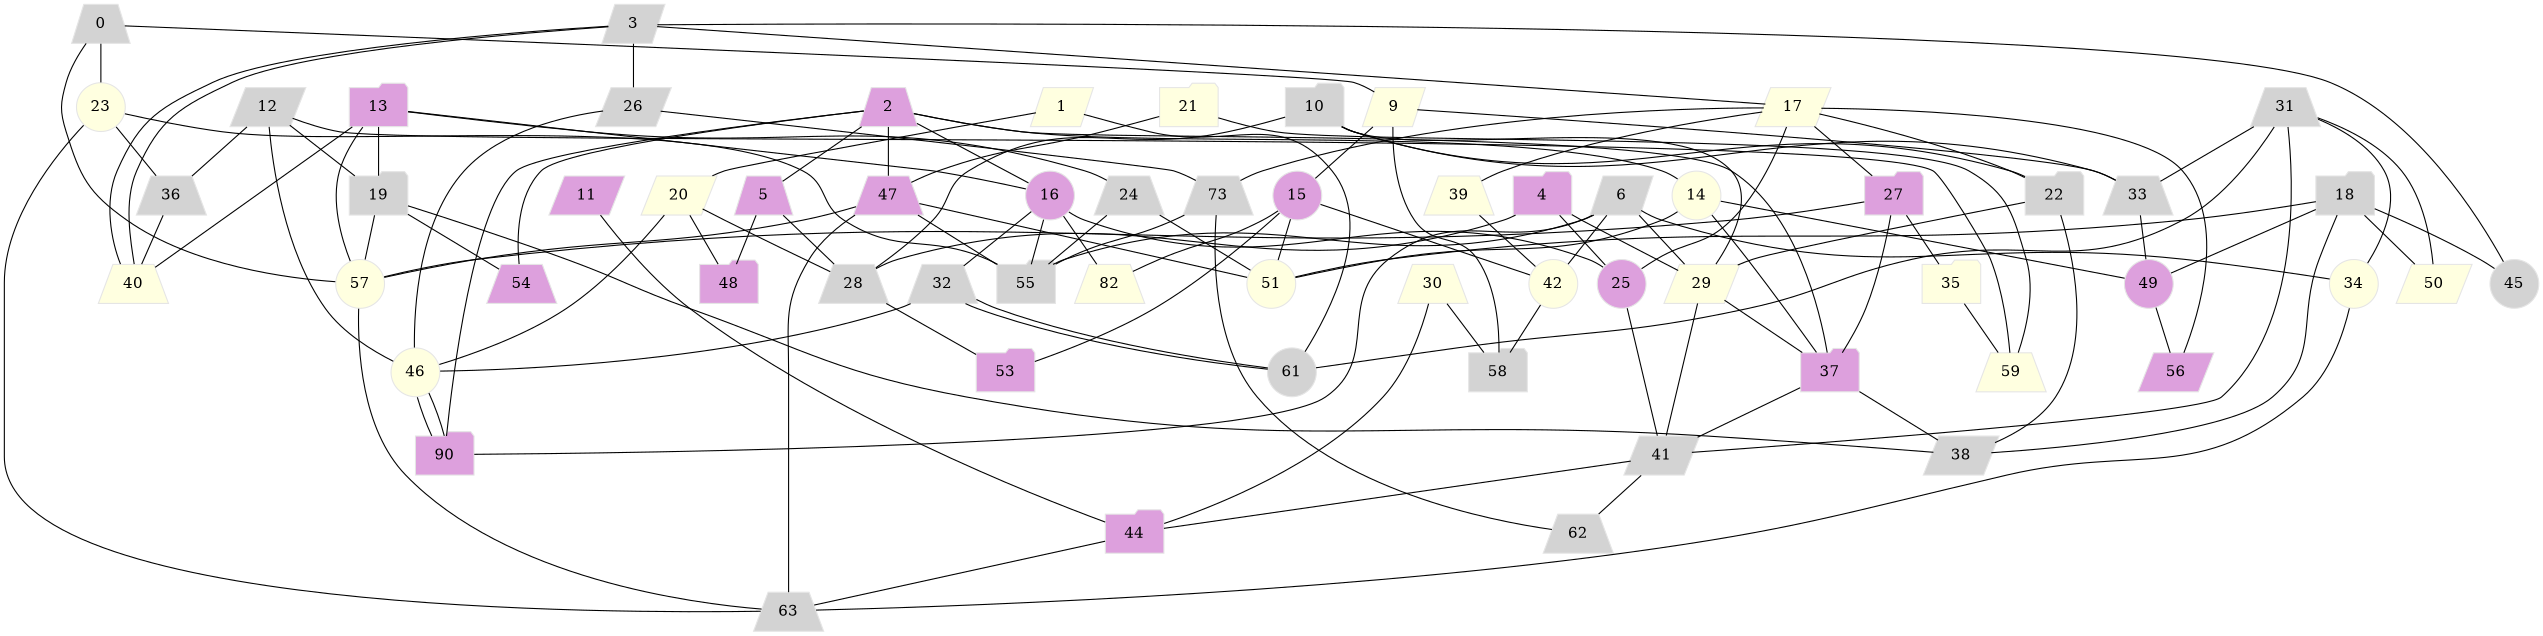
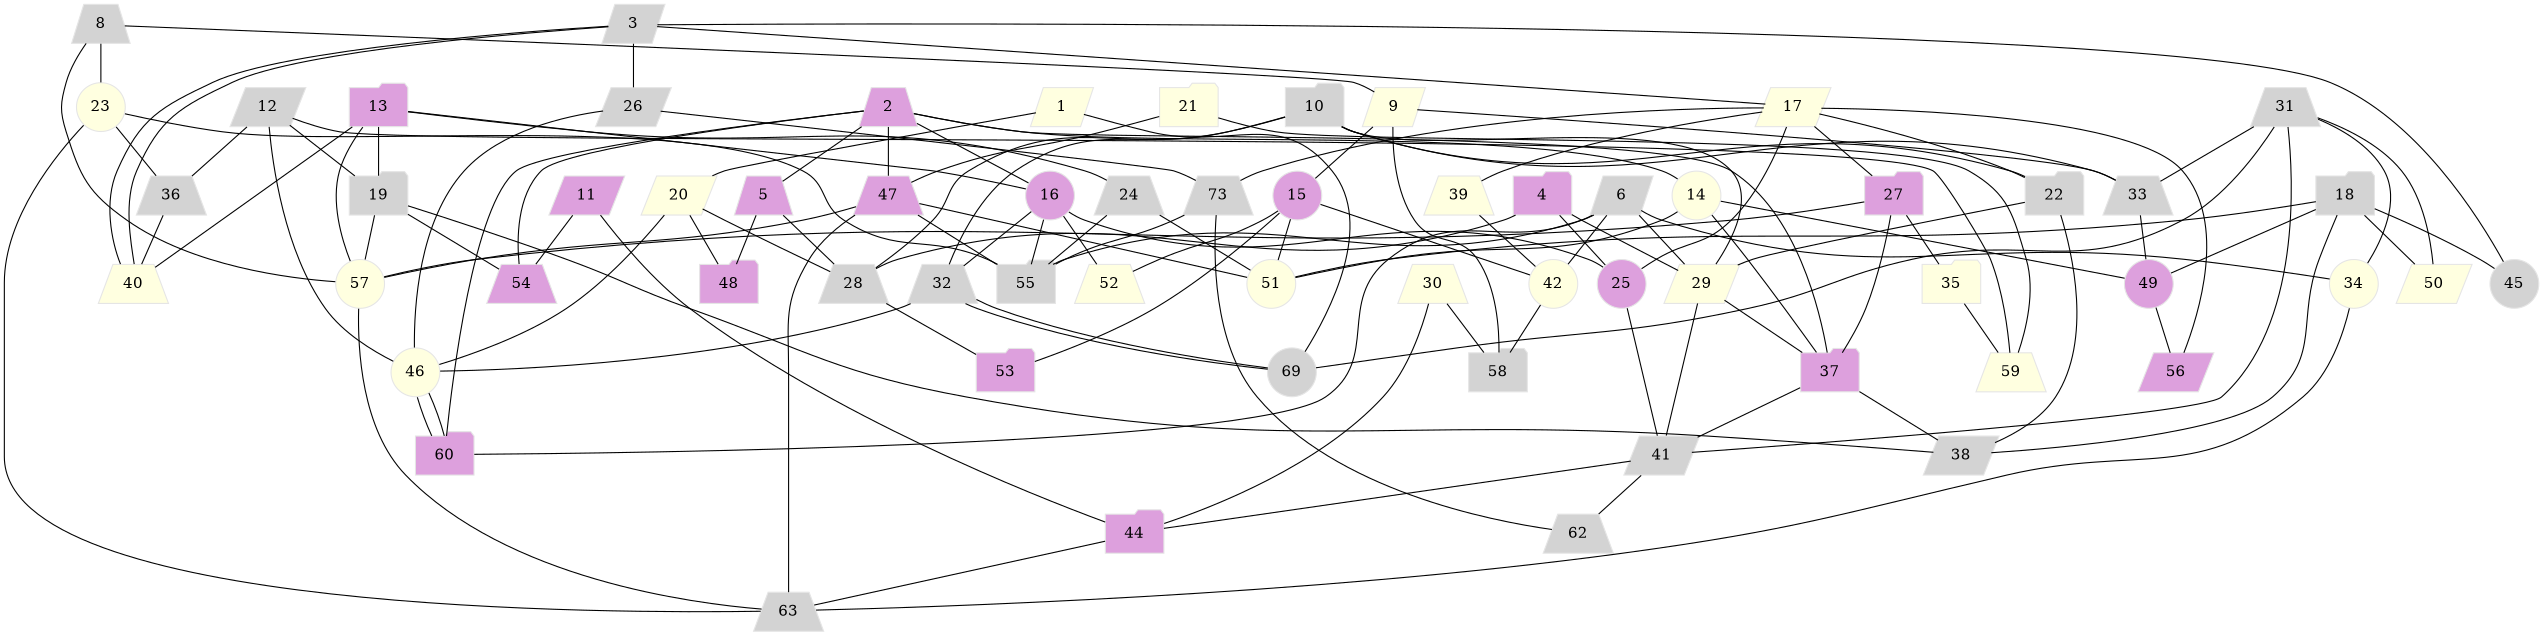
node "0": label "0" -> "8"
edge "10" -- "32": added
edge "11" -- "54": added
node "82": label "82" -> "52"
node "61": label "61" -> "69"
node "90": label "90" -> "60"
